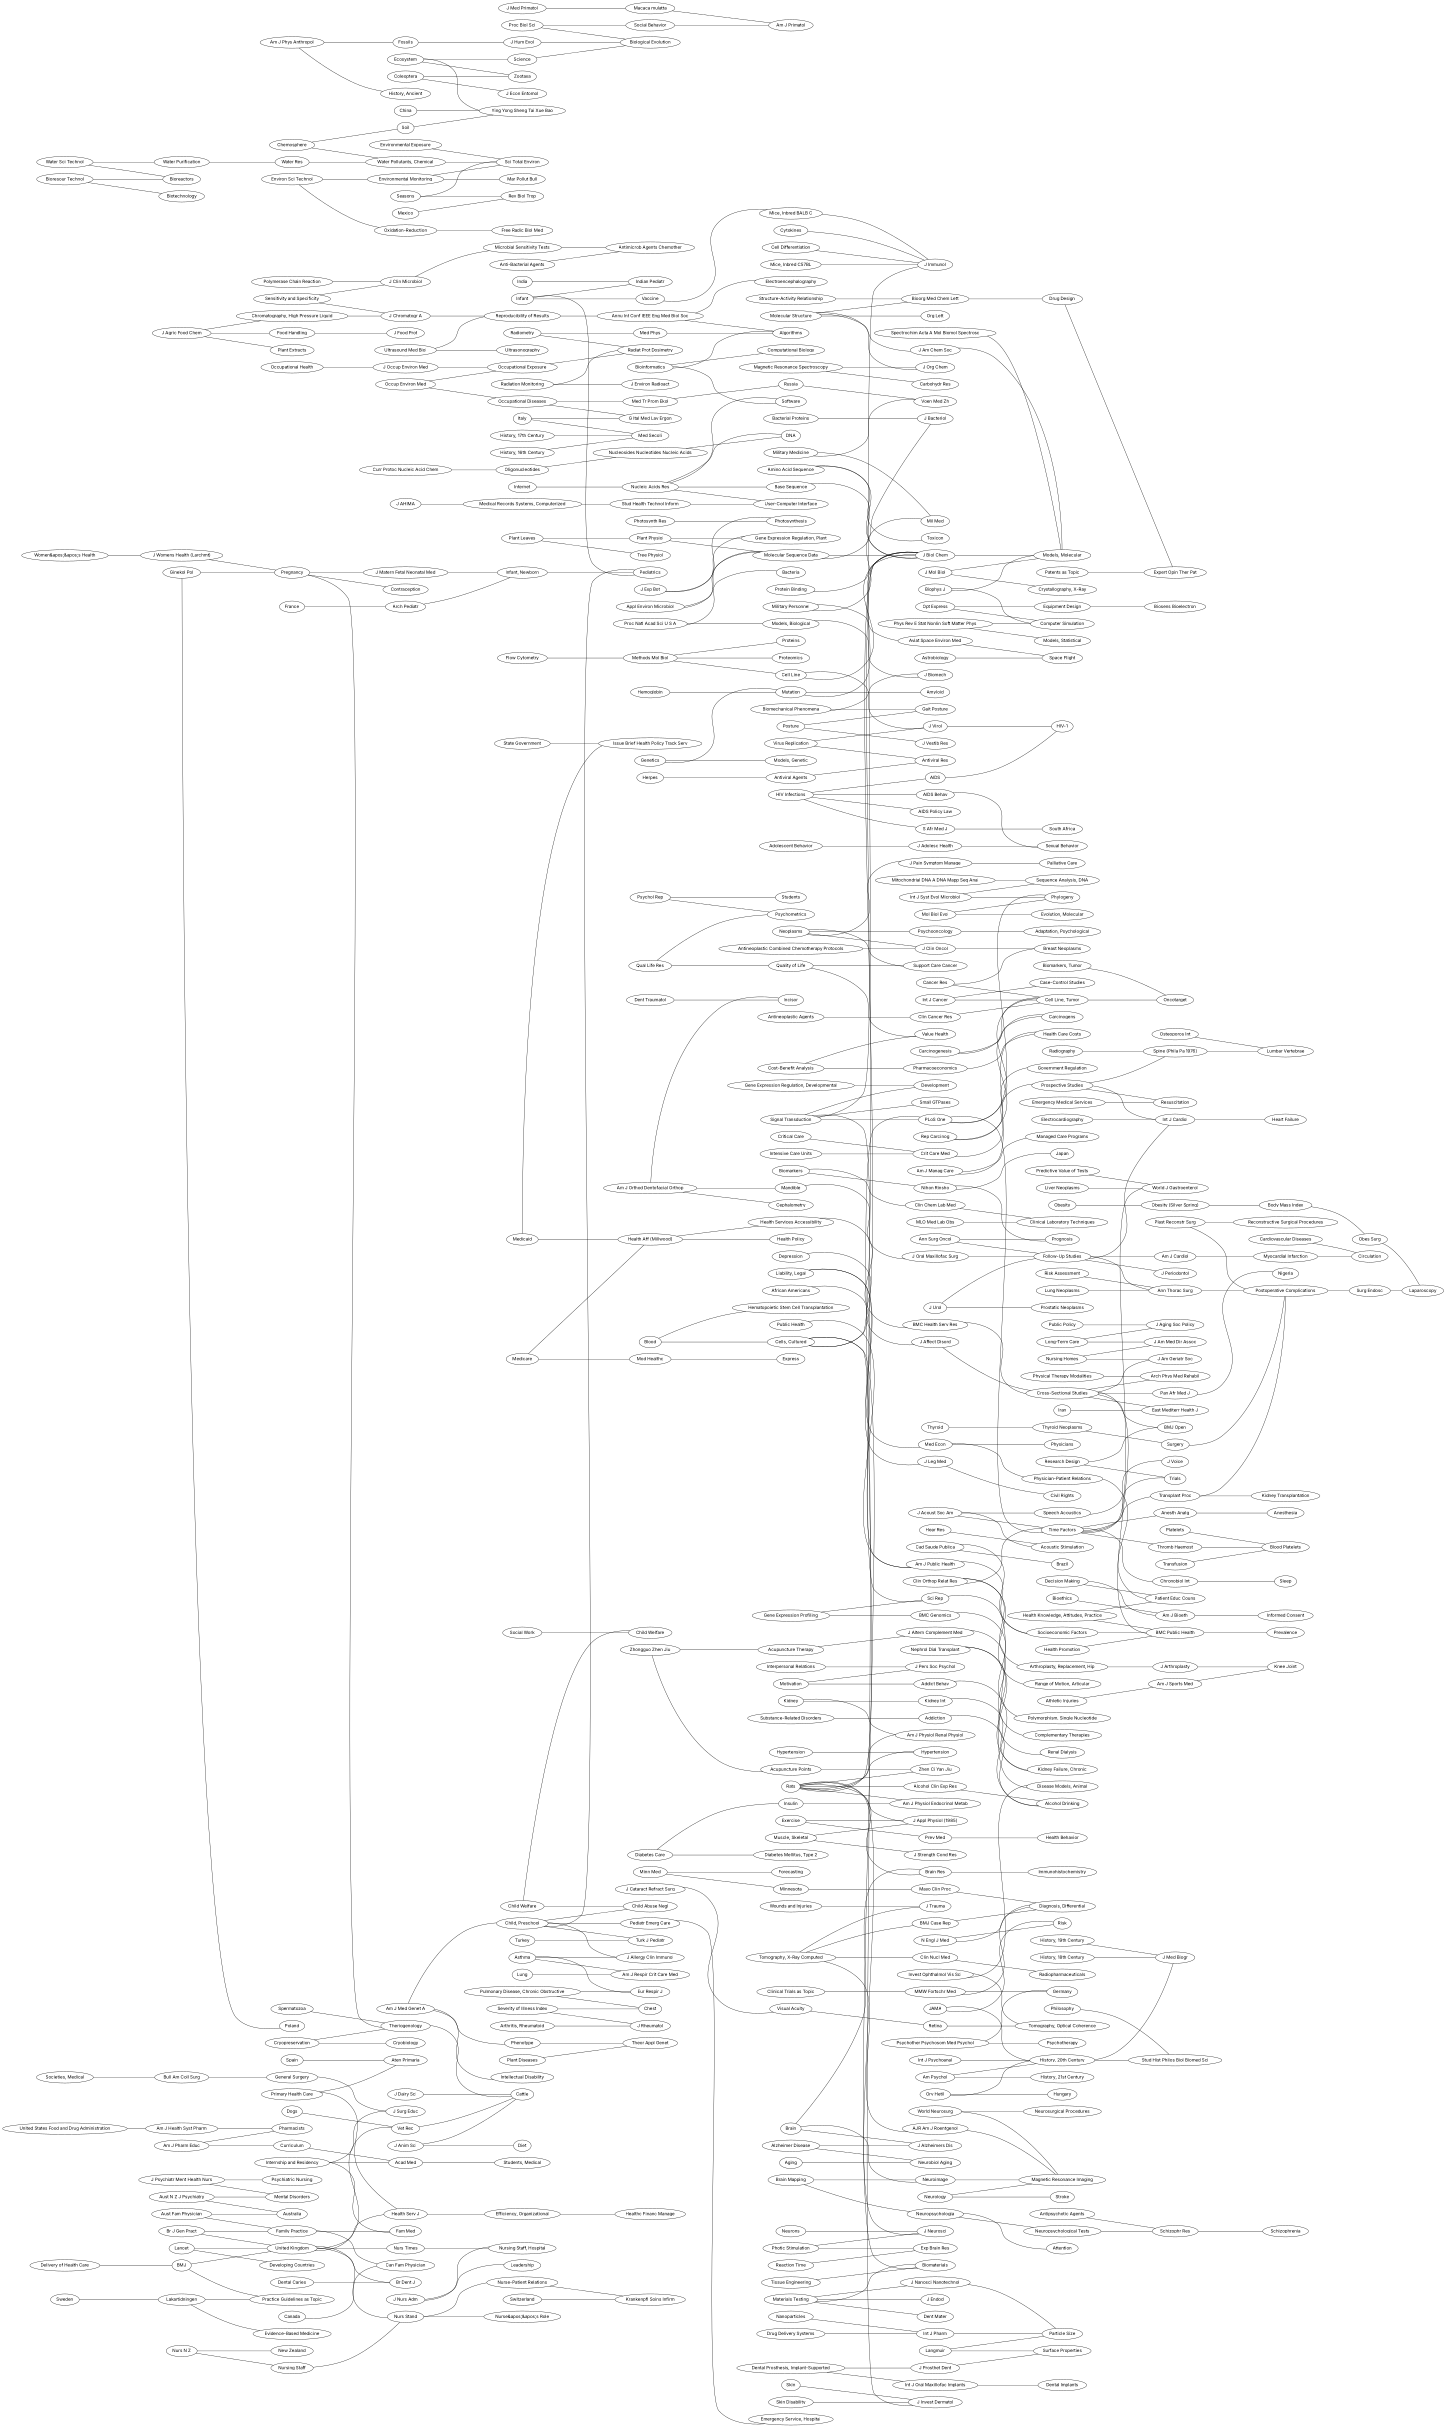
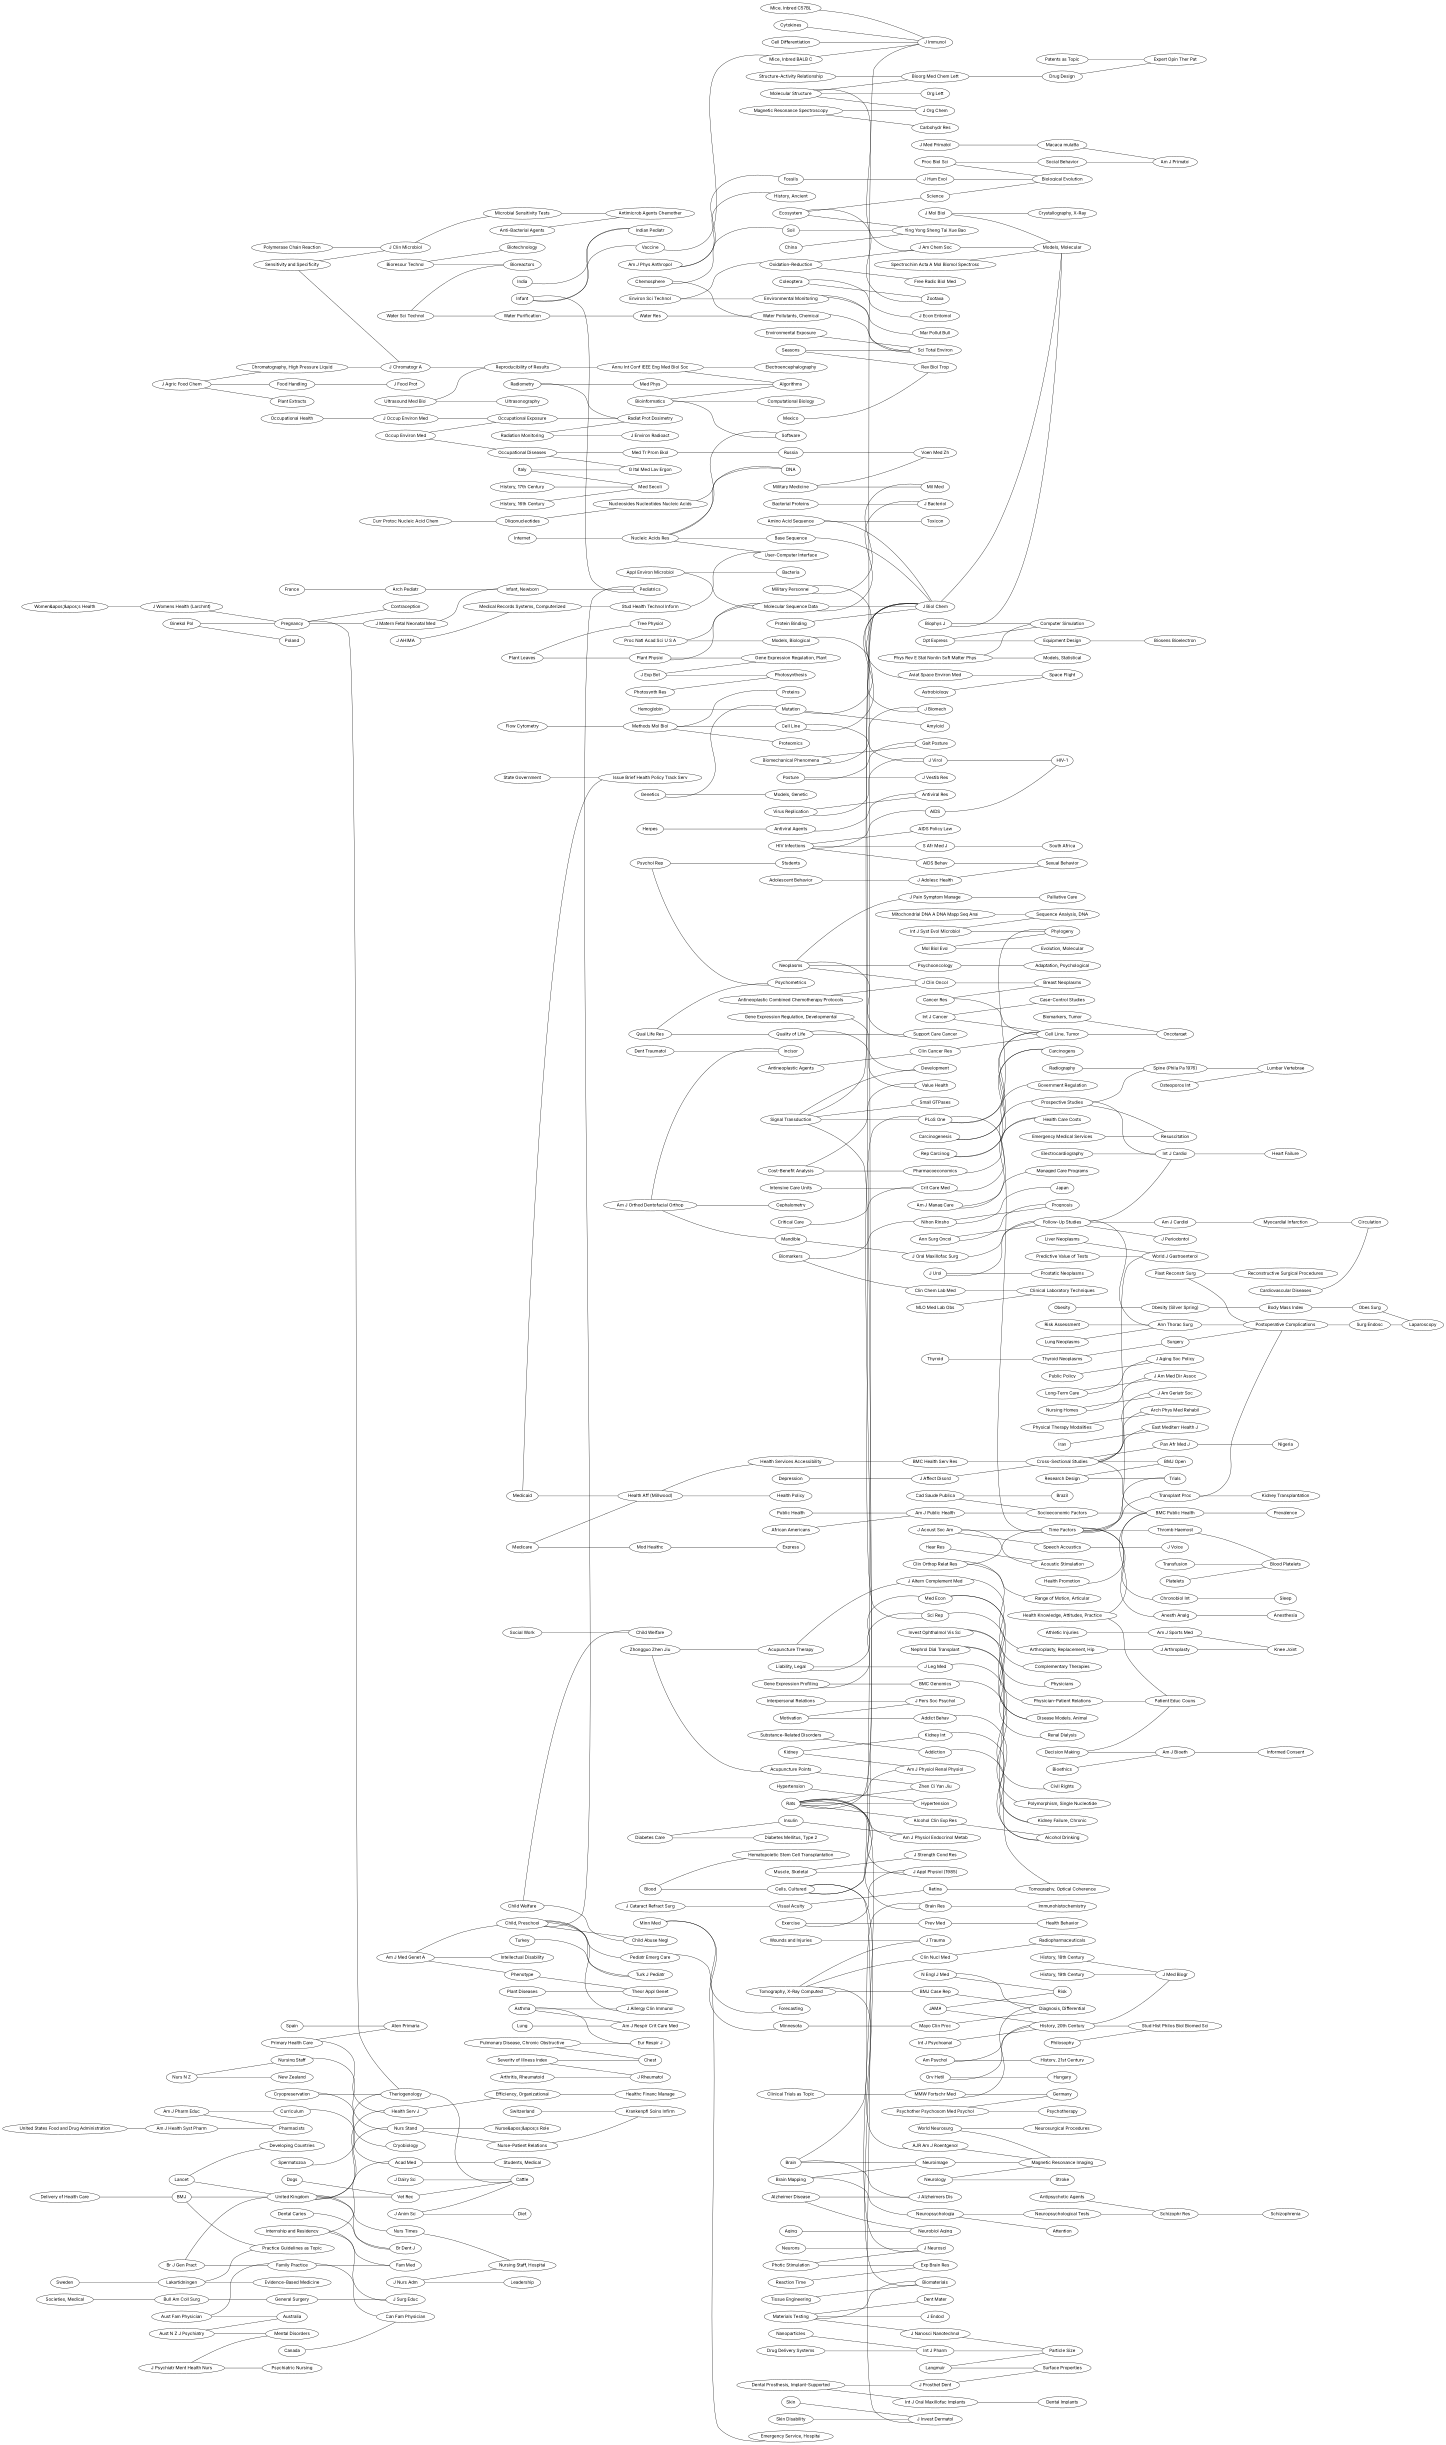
edge "J Am Chem Soc" -- "Oxidation-Reduction": added
